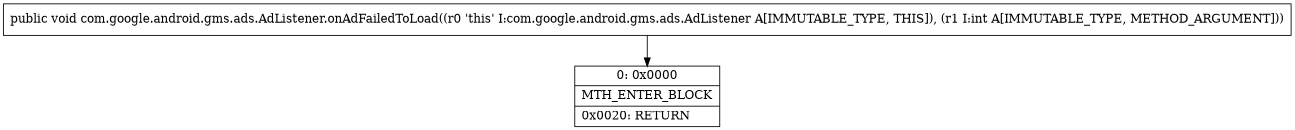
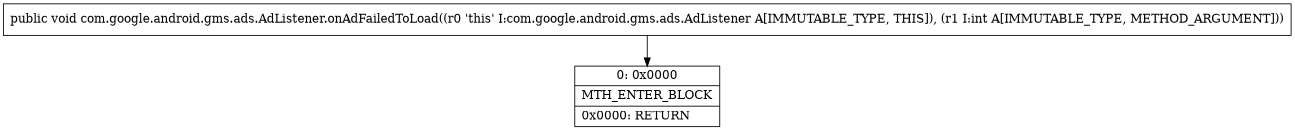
node "0: 0x0000": text "0x0020: RETURN" -> "0x0000: RETURN"
